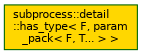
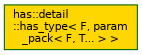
node "subprocess::detail ::has_type< F, param _pack< F, T... > >": label "subprocess::detail ::has_type< F, param _pack< F, T... > >" -> "has::detail ::has_type< F, param _pack< F, T... > >"
